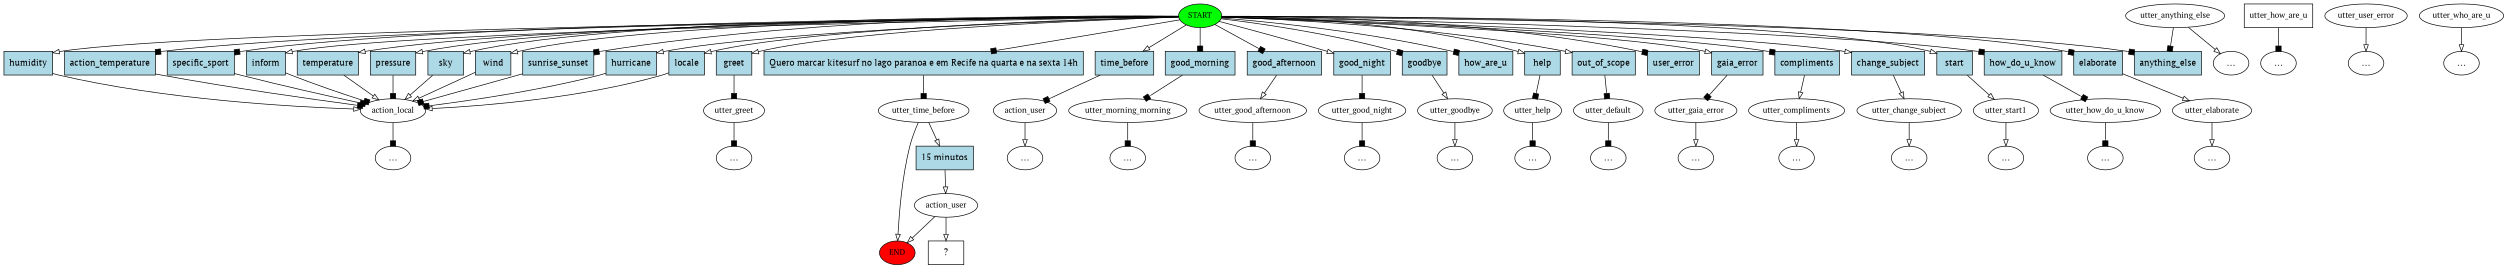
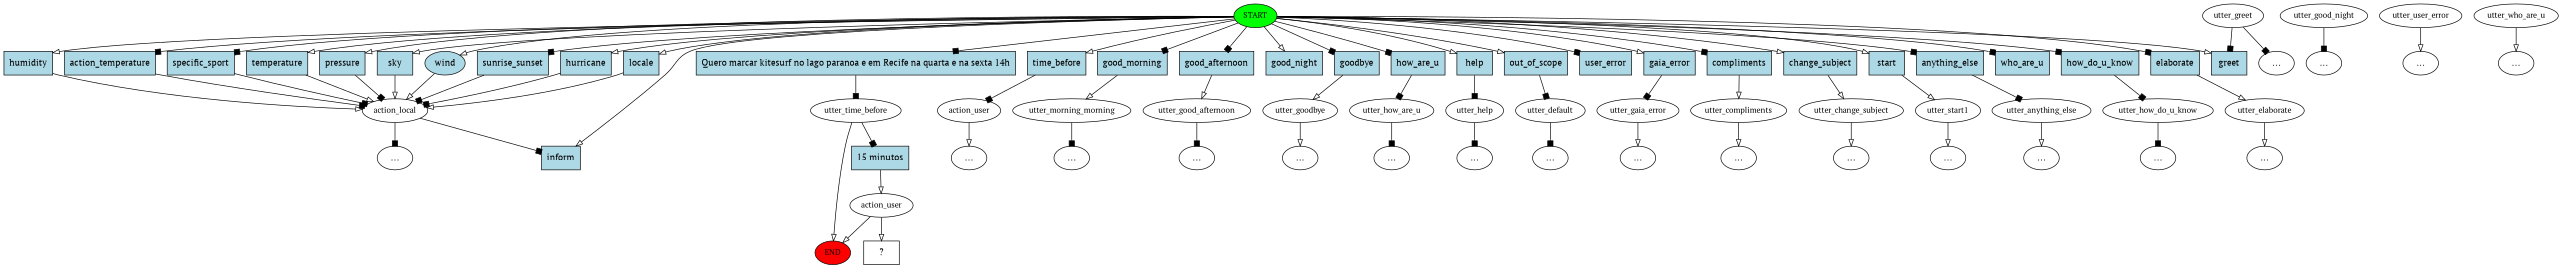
node "utter_how_are_u": shape box -> ellipse
edge "utter_anything_else" -> "anything_else": reversed
node "wind": shape box -> ellipse
node "who_are_u": added
edge "greet" -> "utter_greet": reversed
edge "good_night" -> "utter_good_night": removed
edge "how_are_u" -> "utter_how_are_u": added
edge "good_morning" -> "utter_morning_morning": arrowhead box -> onormal
edge "inform" -> "action_local": reversed
edge "utter_time_before" -> "15 minutos": arrowhead onormal -> box
